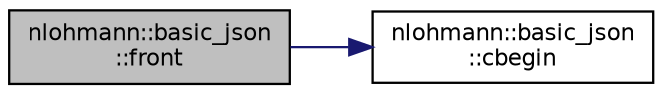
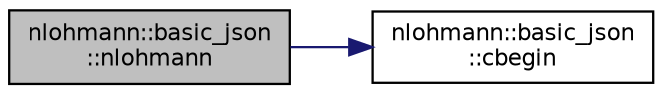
node "nlohmann::basic_json ::front": label "nlohmann::basic_json ::front" -> "nlohmann::basic_json ::nlohmann"
